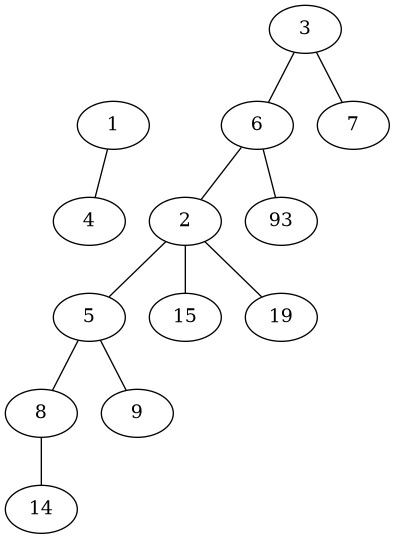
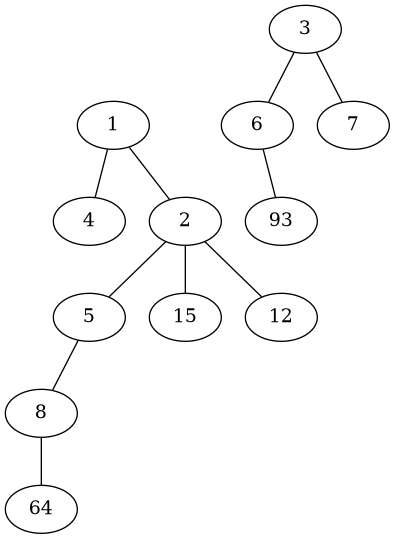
edge "6" -- "2": now "1" -- "2"
node "19": label "19" -> "12"
node "9": removed
node "14": label "14" -> "64"
